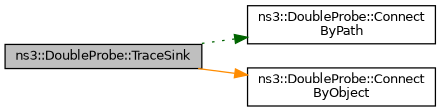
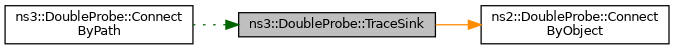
edge "ns3::DoubleProbe::TraceSink" -> "ns3::DoubleProbe::Connect ByPath": reversed
node "ns3::DoubleProbe::Connect ByObject": label "ns3::DoubleProbe::Connect ByObject" -> "ns2::DoubleProbe::Connect ByObject"
